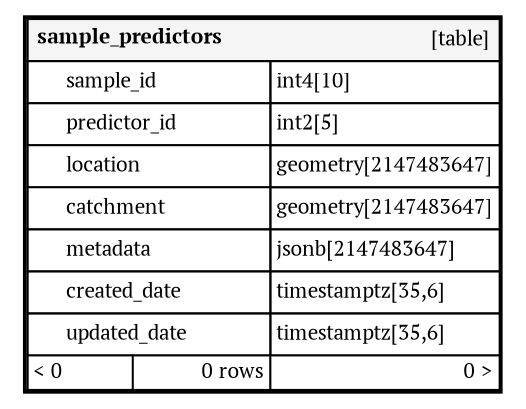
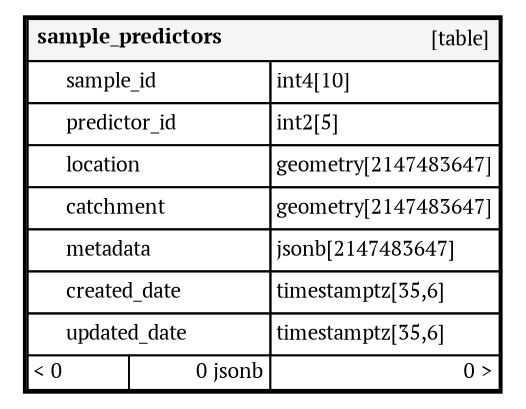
node "sample_predictors": text "0 rows" -> "0 jsonb"
